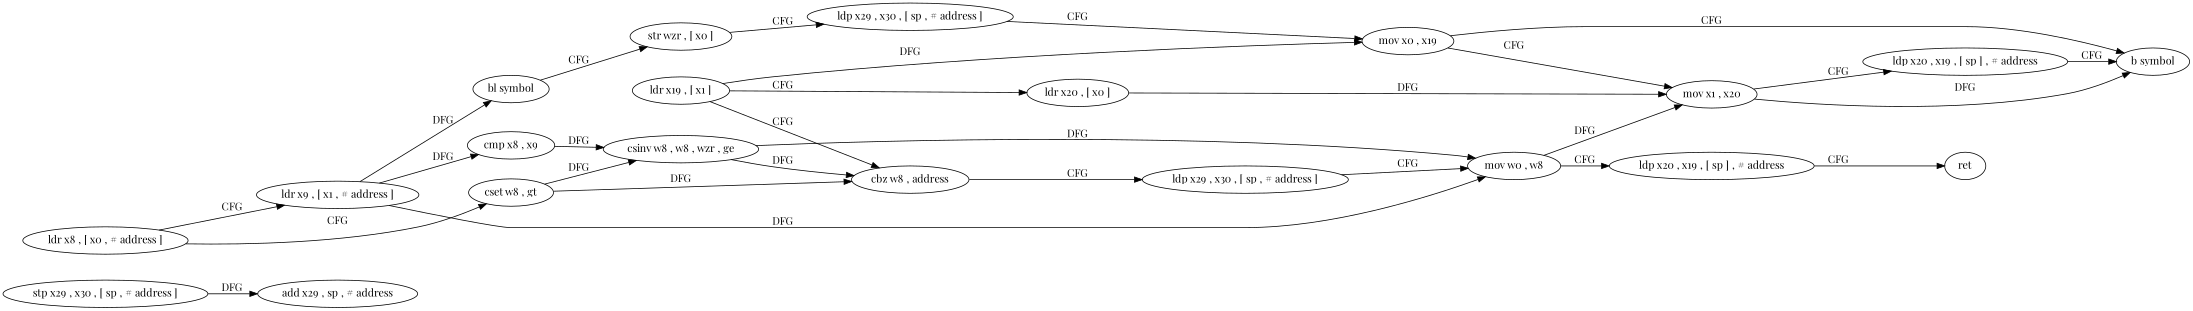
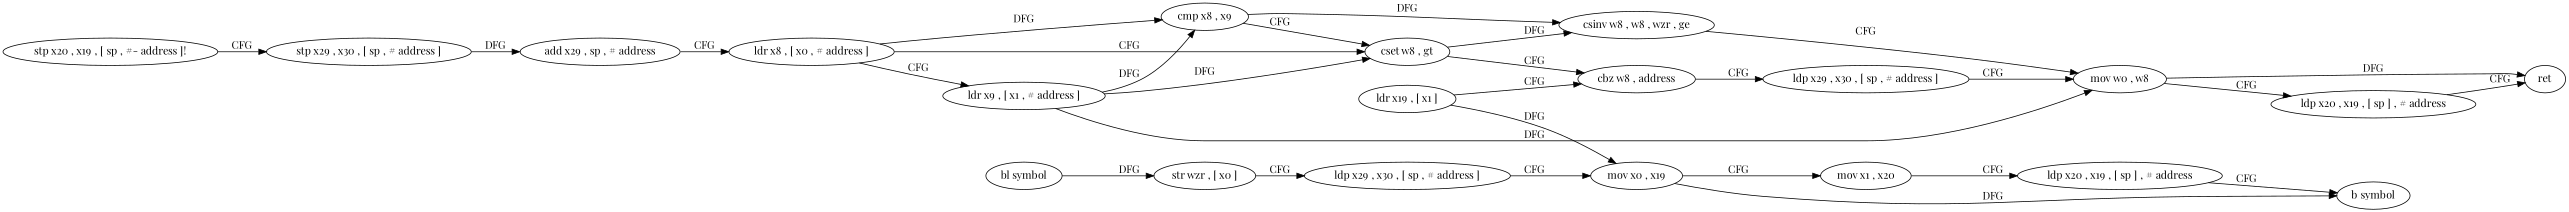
edge "mov x0 , x19" -> "b symbol": label "CFG" -> "DFG"
edge "ldr x8 , [ x0 , # address ]" -> "cmp x8 , x9": added, label "DFG"
edge "cmp x8 , x9" -> "cset w8 , gt": added, label "CFG"
node "stp x20 , x19 , [ sp , #- address ]!": added
edge "add x29 , sp , # address" -> "ldr x8 , [ x0 , # address ]": added, label "CFG"
edge "bl symbol" -> "str wzr , [ x0 ]": label "CFG" -> "DFG"
node "ldr x20 , [ x0 ]": removed
edge "mov x1 , x20" -> "b symbol": removed, label "DFG"
edge "mov w0 , w8" -> "mov x1 , x20": now "mov w0 , w8" -> "ret"
edge "csinv w8 , w8 , wzr , ge" -> "mov w0 , w8": label "DFG" -> "CFG"
edge "ldr x9 , [ x1 , # address ]" -> "bl symbol": now "ldr x9 , [ x1 , # address ]" -> "cset w8 , gt"
edge "csinv w8 , w8 , wzr , ge" -> "cbz w8 , address": removed, label "DFG"
edge "cset w8 , gt" -> "cbz w8 , address": label "DFG" -> "CFG"
